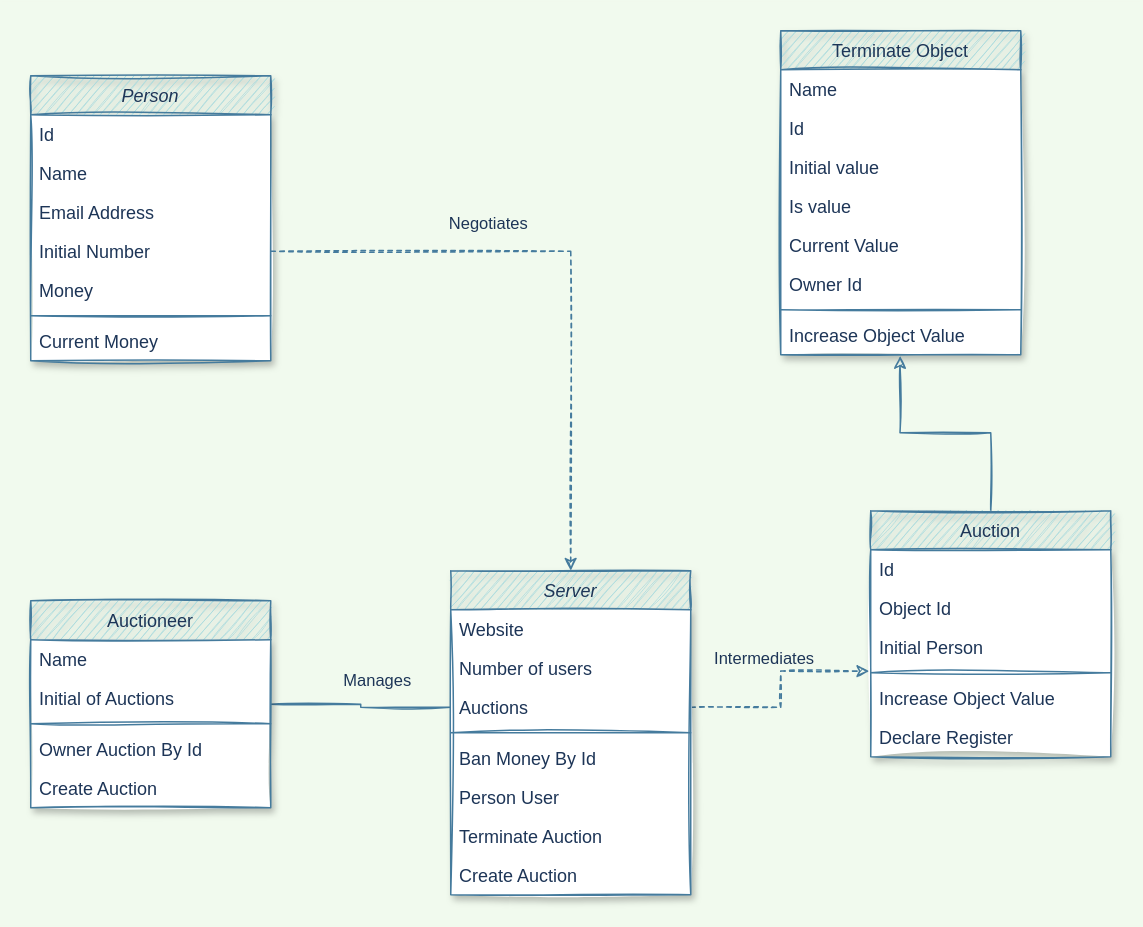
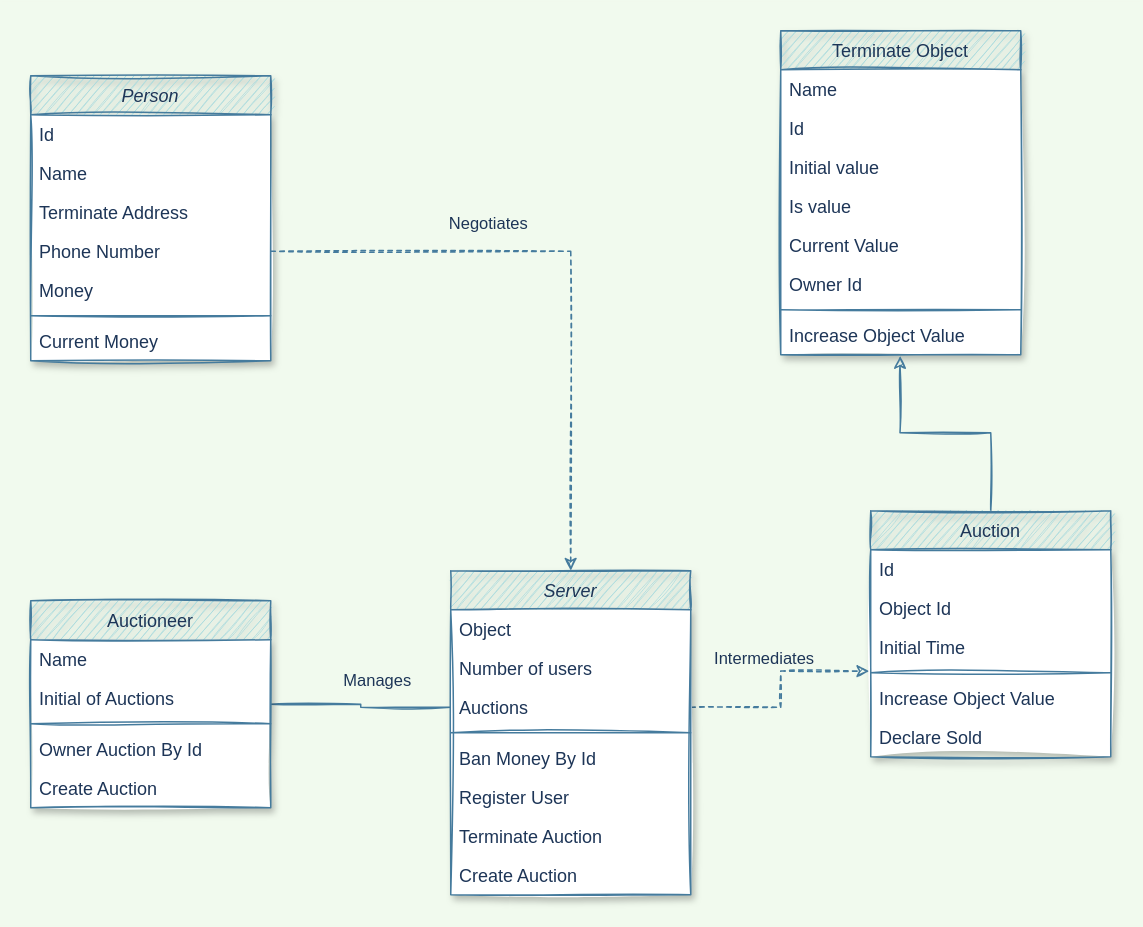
node "Email Address": label "Email Address" -> "Terminate Address"
node "Initial Number": label "Initial Number" -> "Phone Number"
node "Website": label "Website" -> "Object"
node "Initial Person": label "Initial Person" -> "Initial Time"
node "Declare Register": label "Declare Register" -> "Declare Sold"
node "Person User": label "Person User" -> "Register User"
